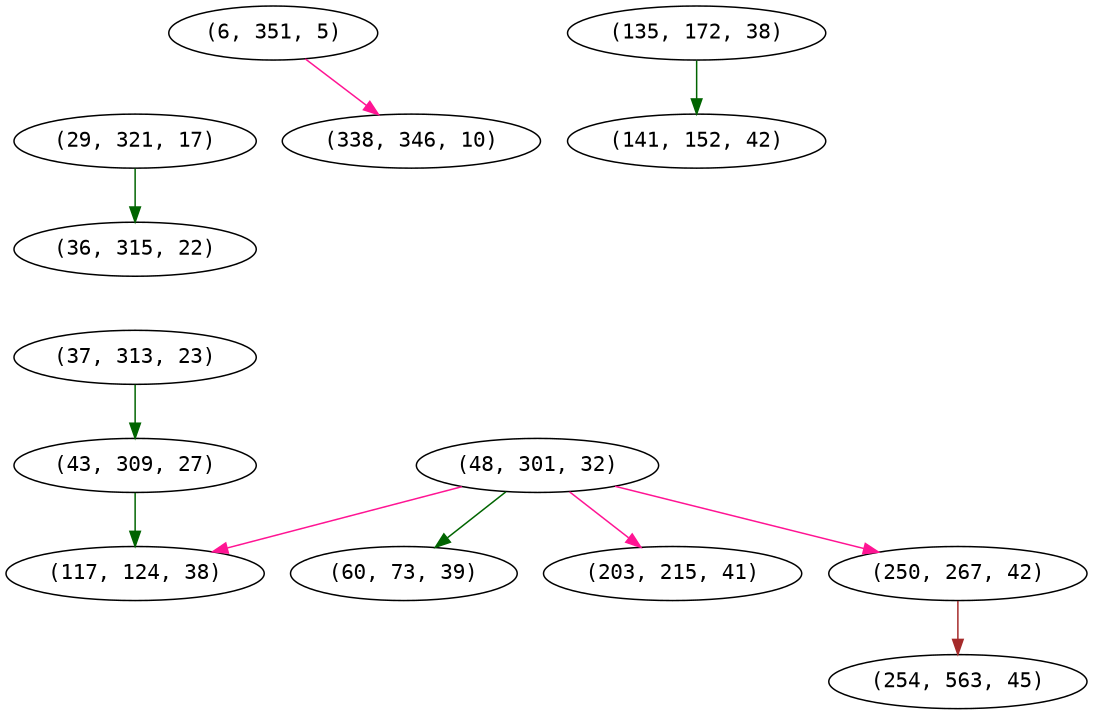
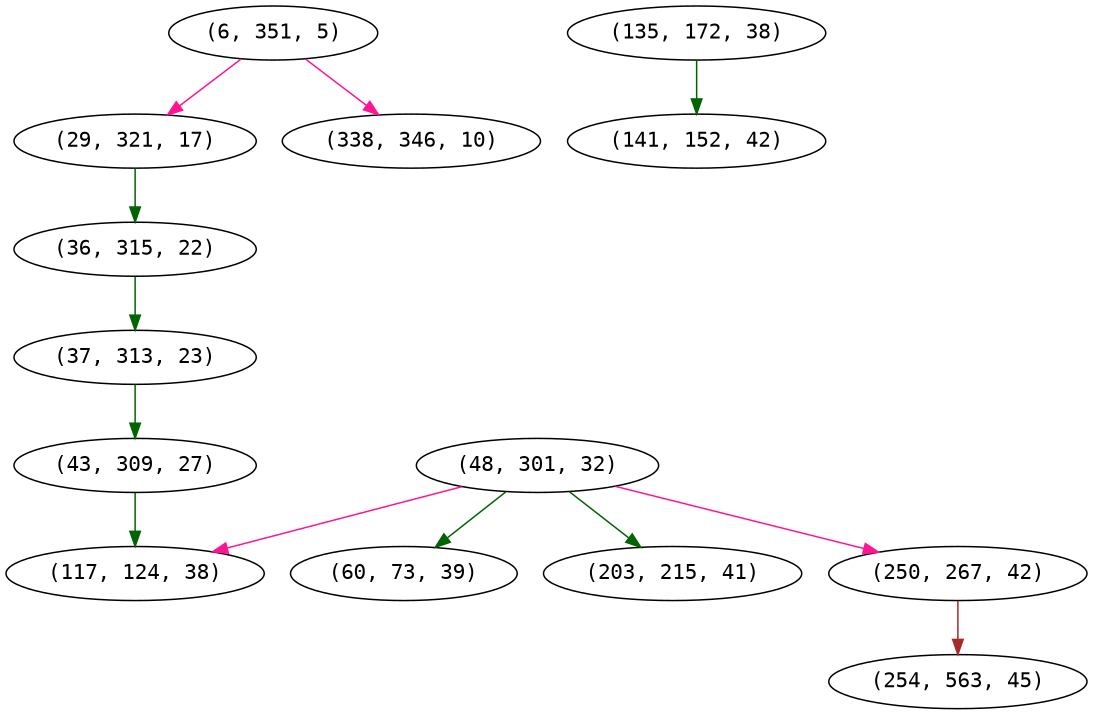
edge "(6, 351, 5)" -> "(29, 321, 17)": added
edge "(36, 315, 22)" -> "(37, 313, 23)": added
edge "(48, 301, 32)" -> "(203, 215, 41)": color deeppink -> darkgreen
